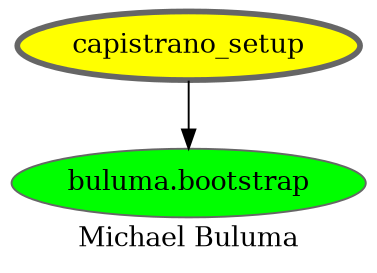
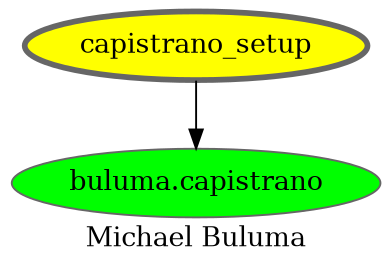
node "buluma.bootstrap": label "buluma.bootstrap" -> "buluma.capistrano"
